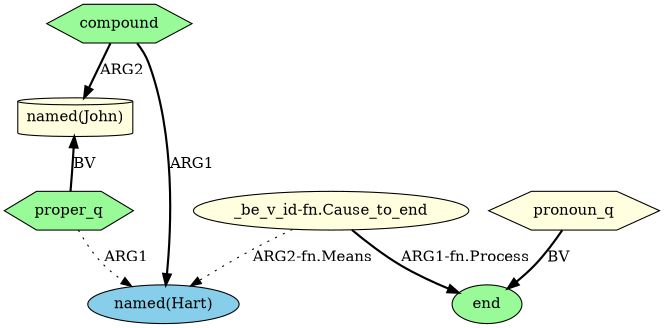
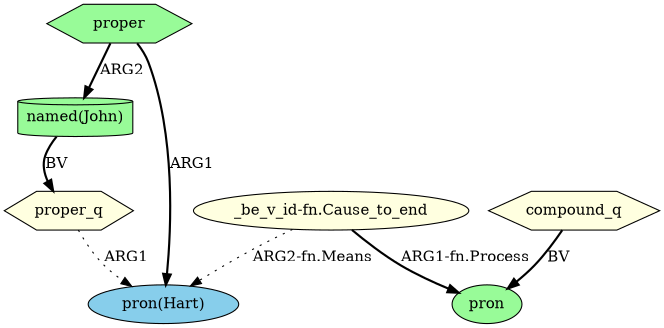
node "compound": label "compound" -> "proper"
node "named(John)": fillcolor lightyellow -> palegreen
edge "proper_q" -> "named(John)": reversed
node "proper_q": fillcolor palegreen -> lightyellow
node "pronoun_q": label "pronoun_q" -> "compound_q"
node "named(Hart)": label "named(Hart)" -> "pron(Hart)"
node "end": label "end" -> "pron"
